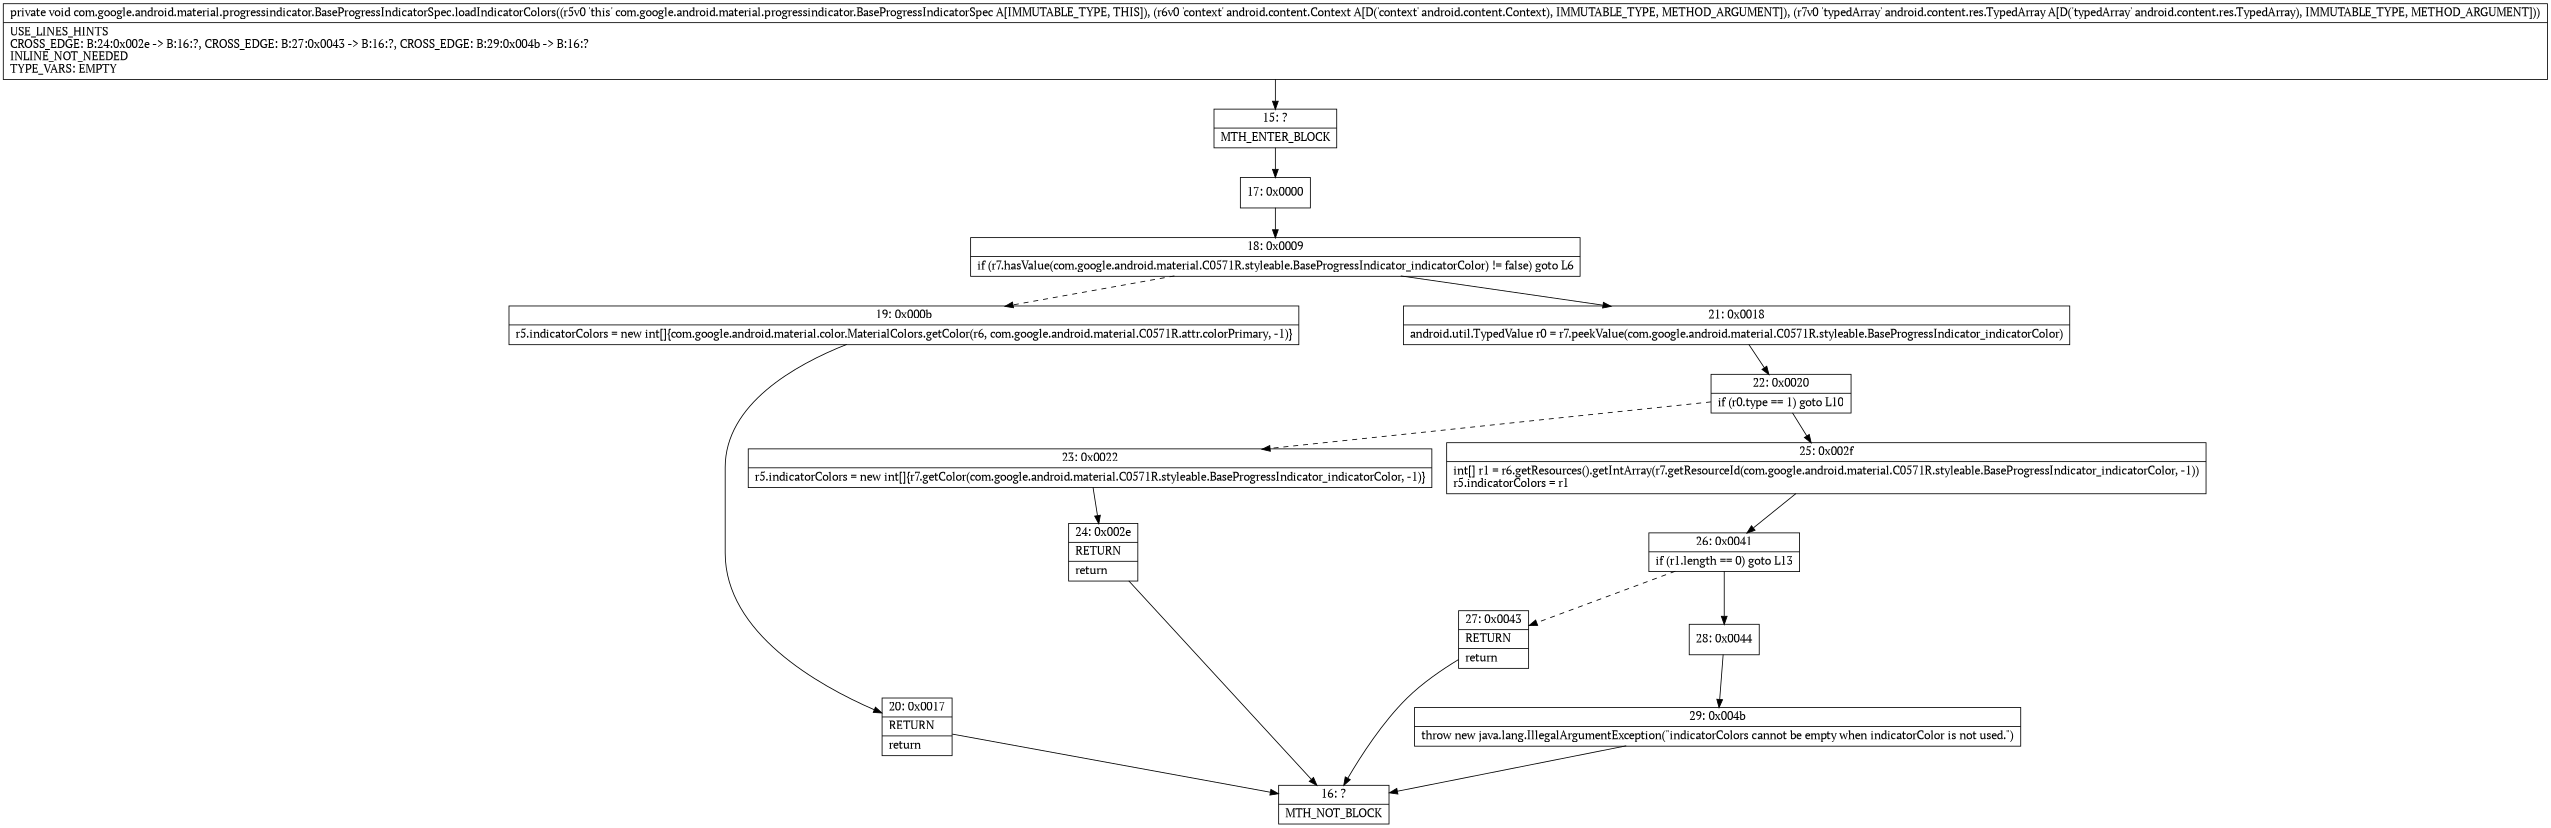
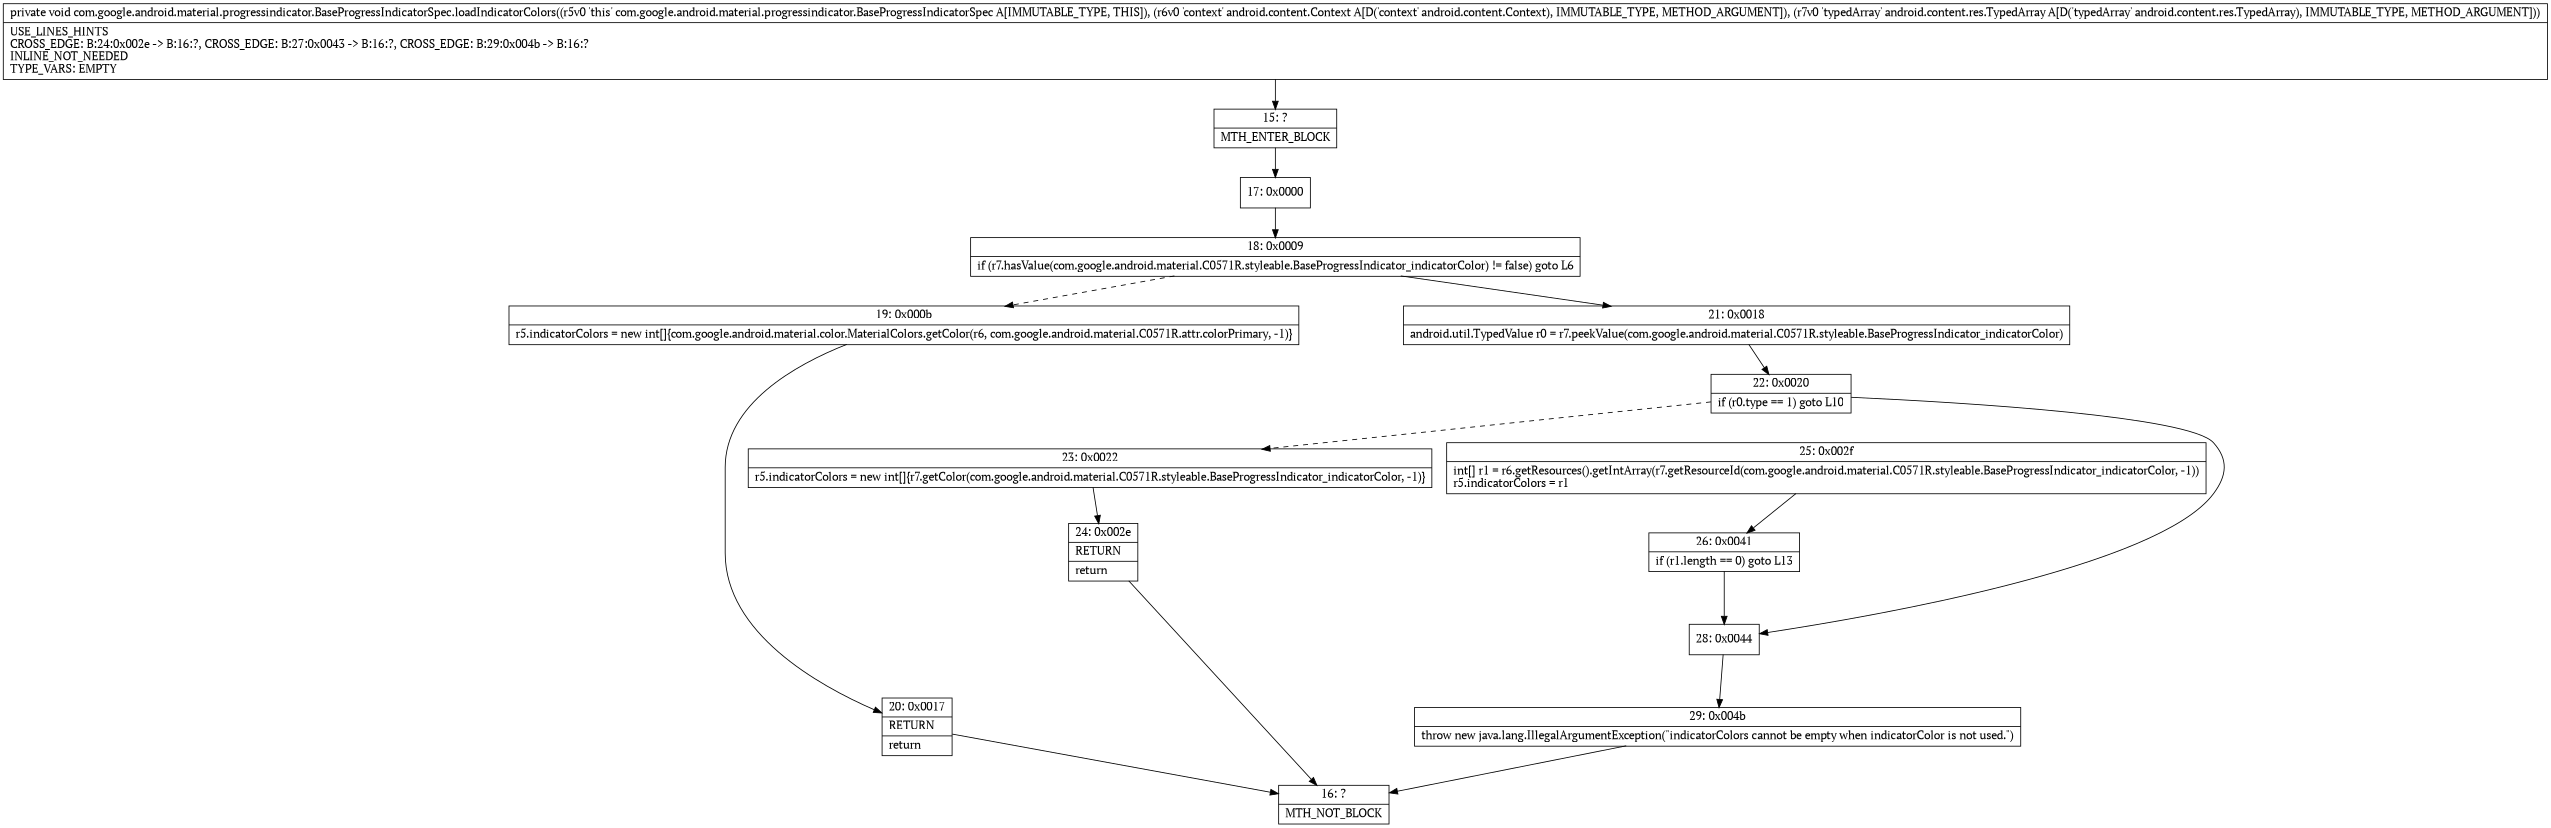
edge "22: 0x0020" -> "25: 0x002f": now "22: 0x0020" -> "28: 0x0044"
node "27: 0x0043": removed
